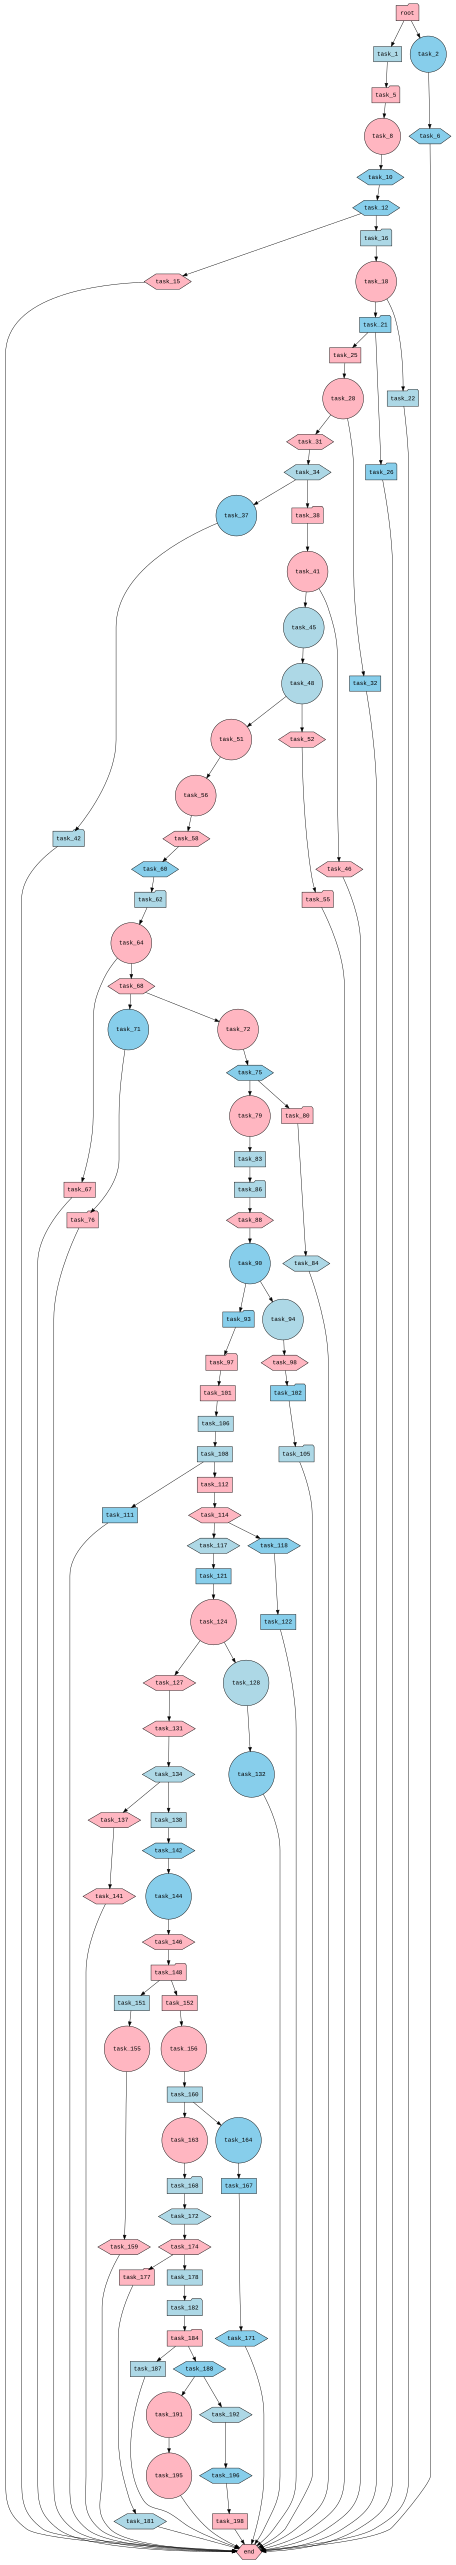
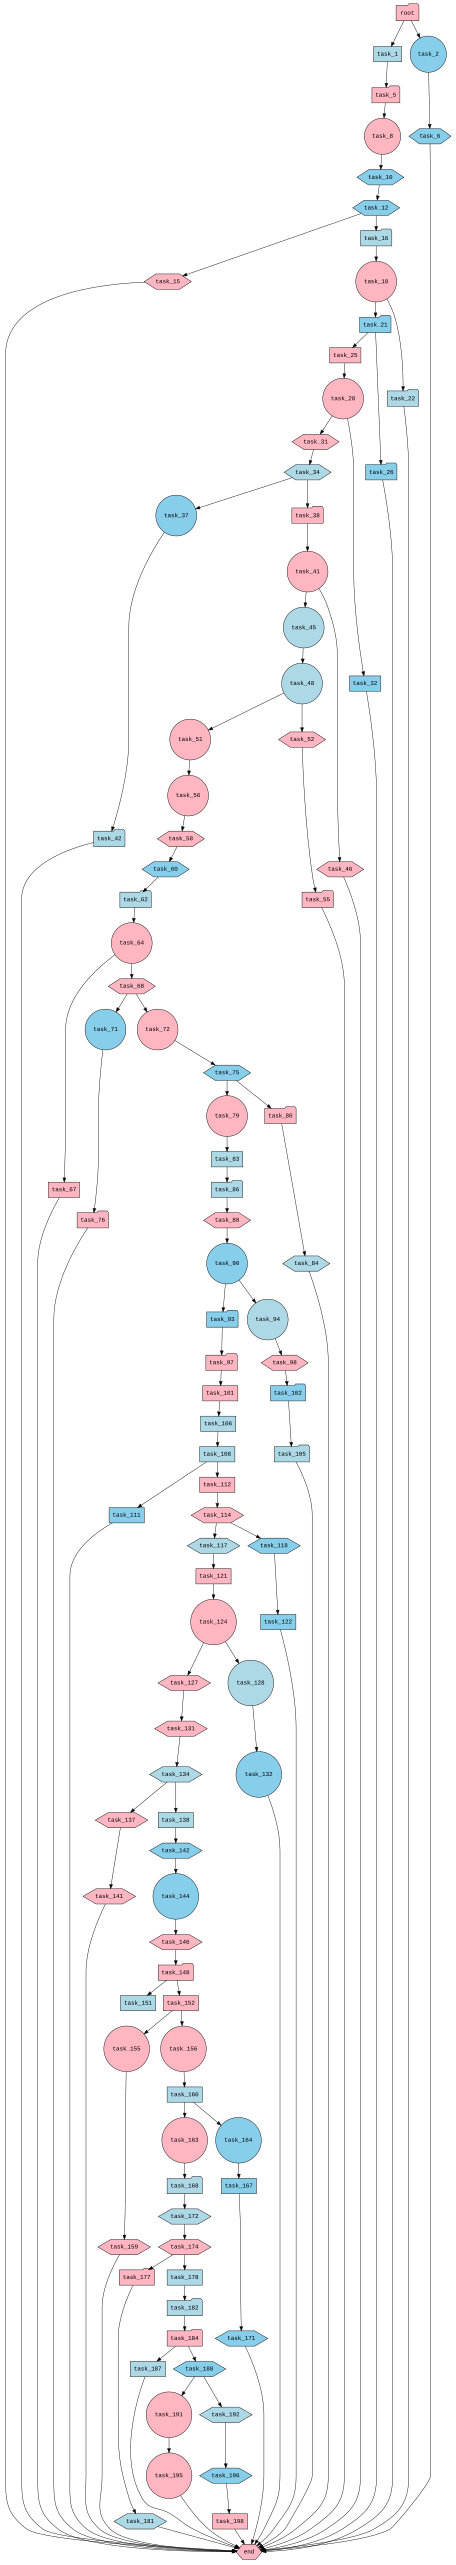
node "task_121": fillcolor skyblue -> lightpink
edge "task_151" -> "task_155": now "task_152" -> "task_155"
